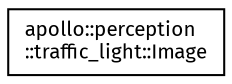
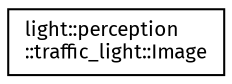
node "apollo::perception ::traffic_light::Image": label "apollo::perception ::traffic_light::Image" -> "light::perception ::traffic_light::Image"
